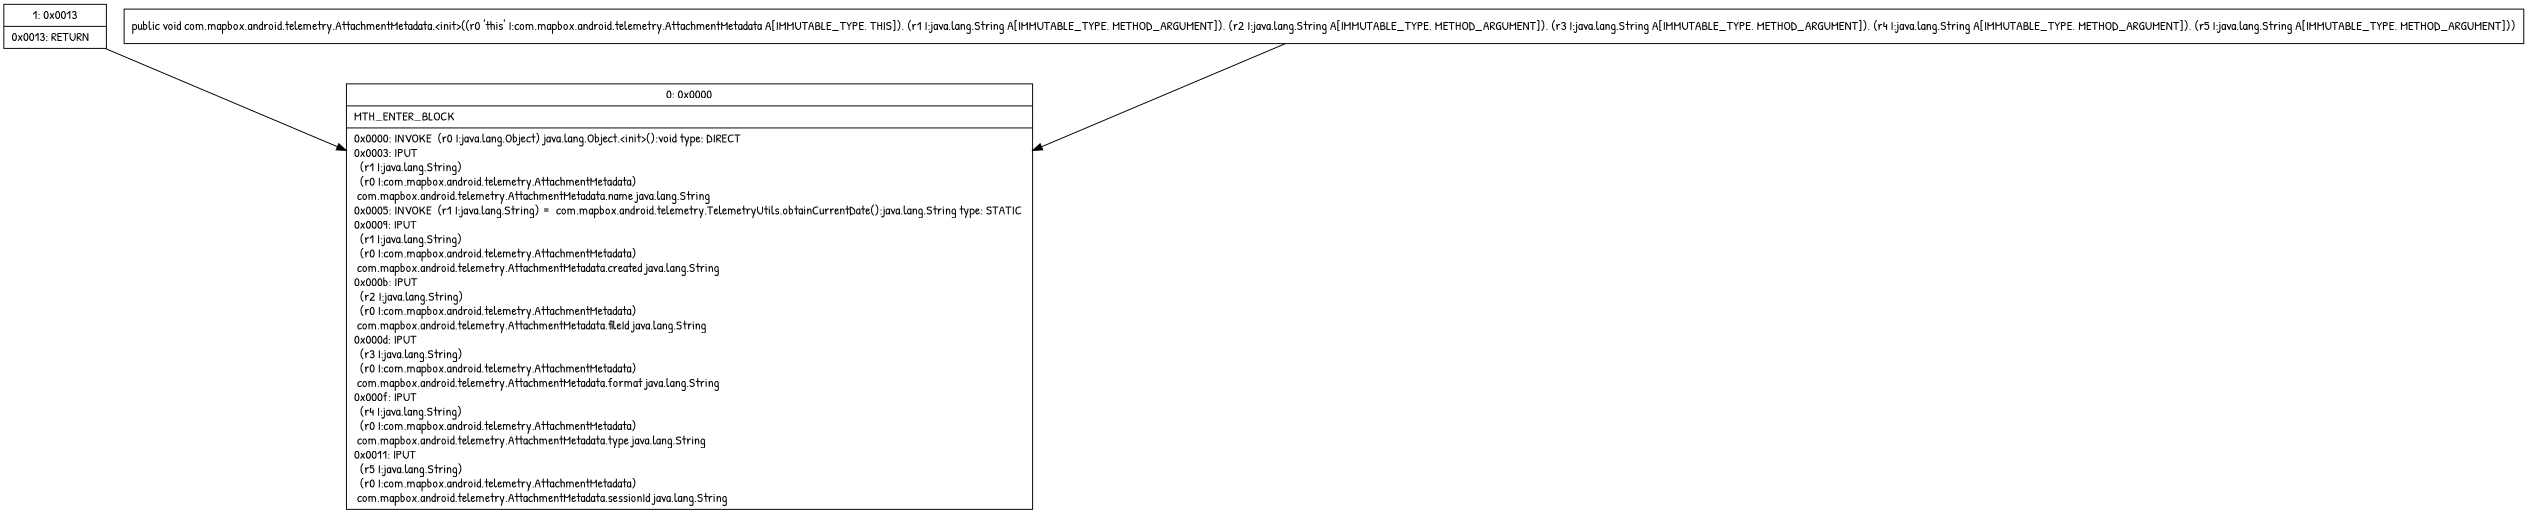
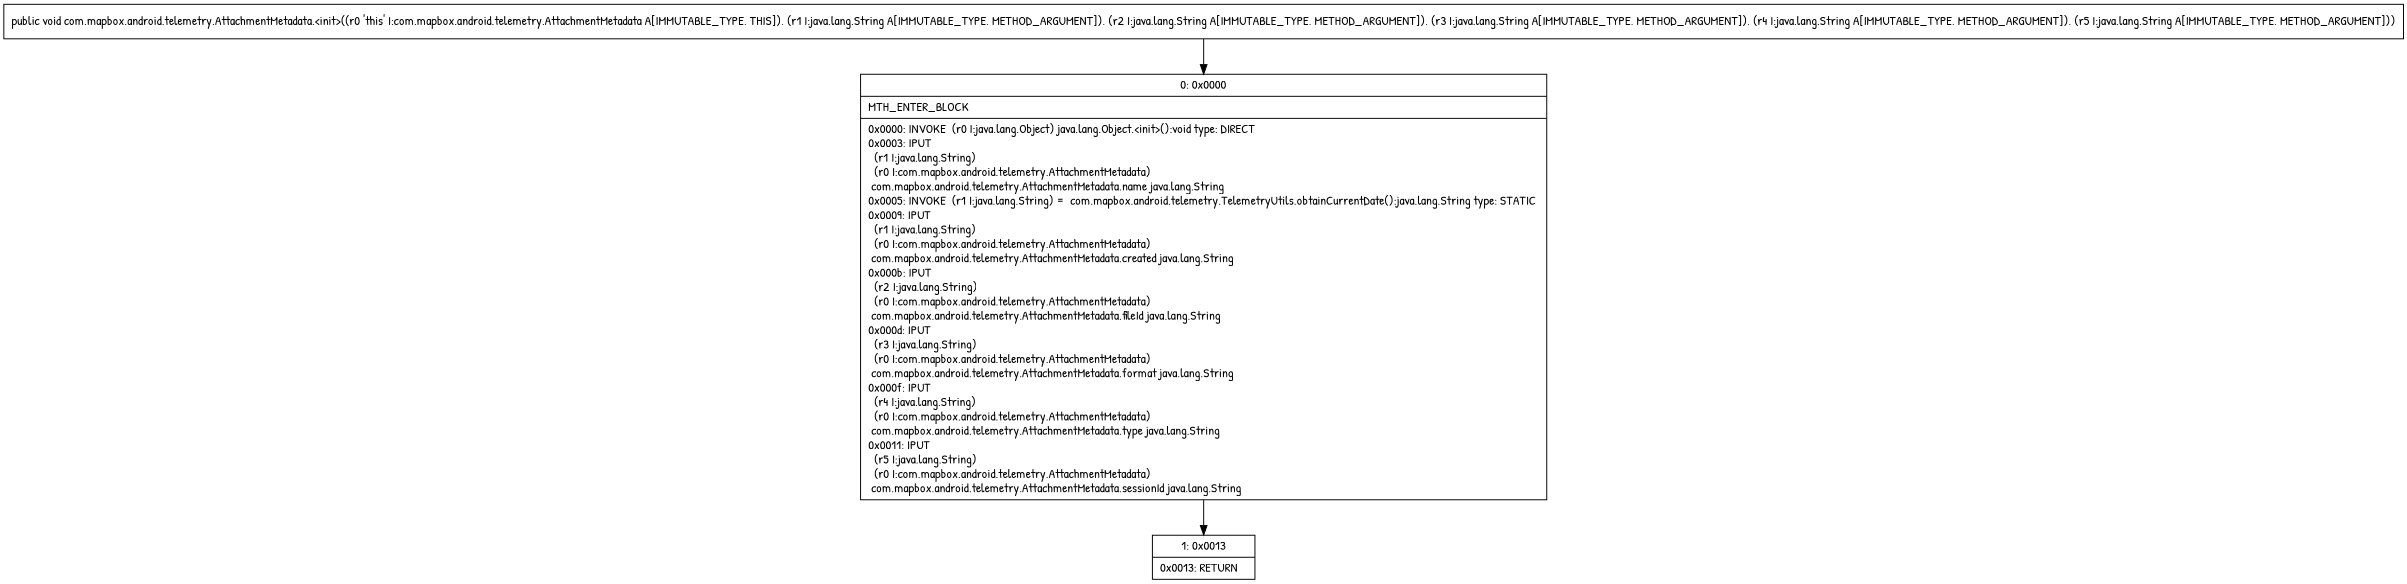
edge "1: 0x0013" -> "0: 0x0000": reversed
